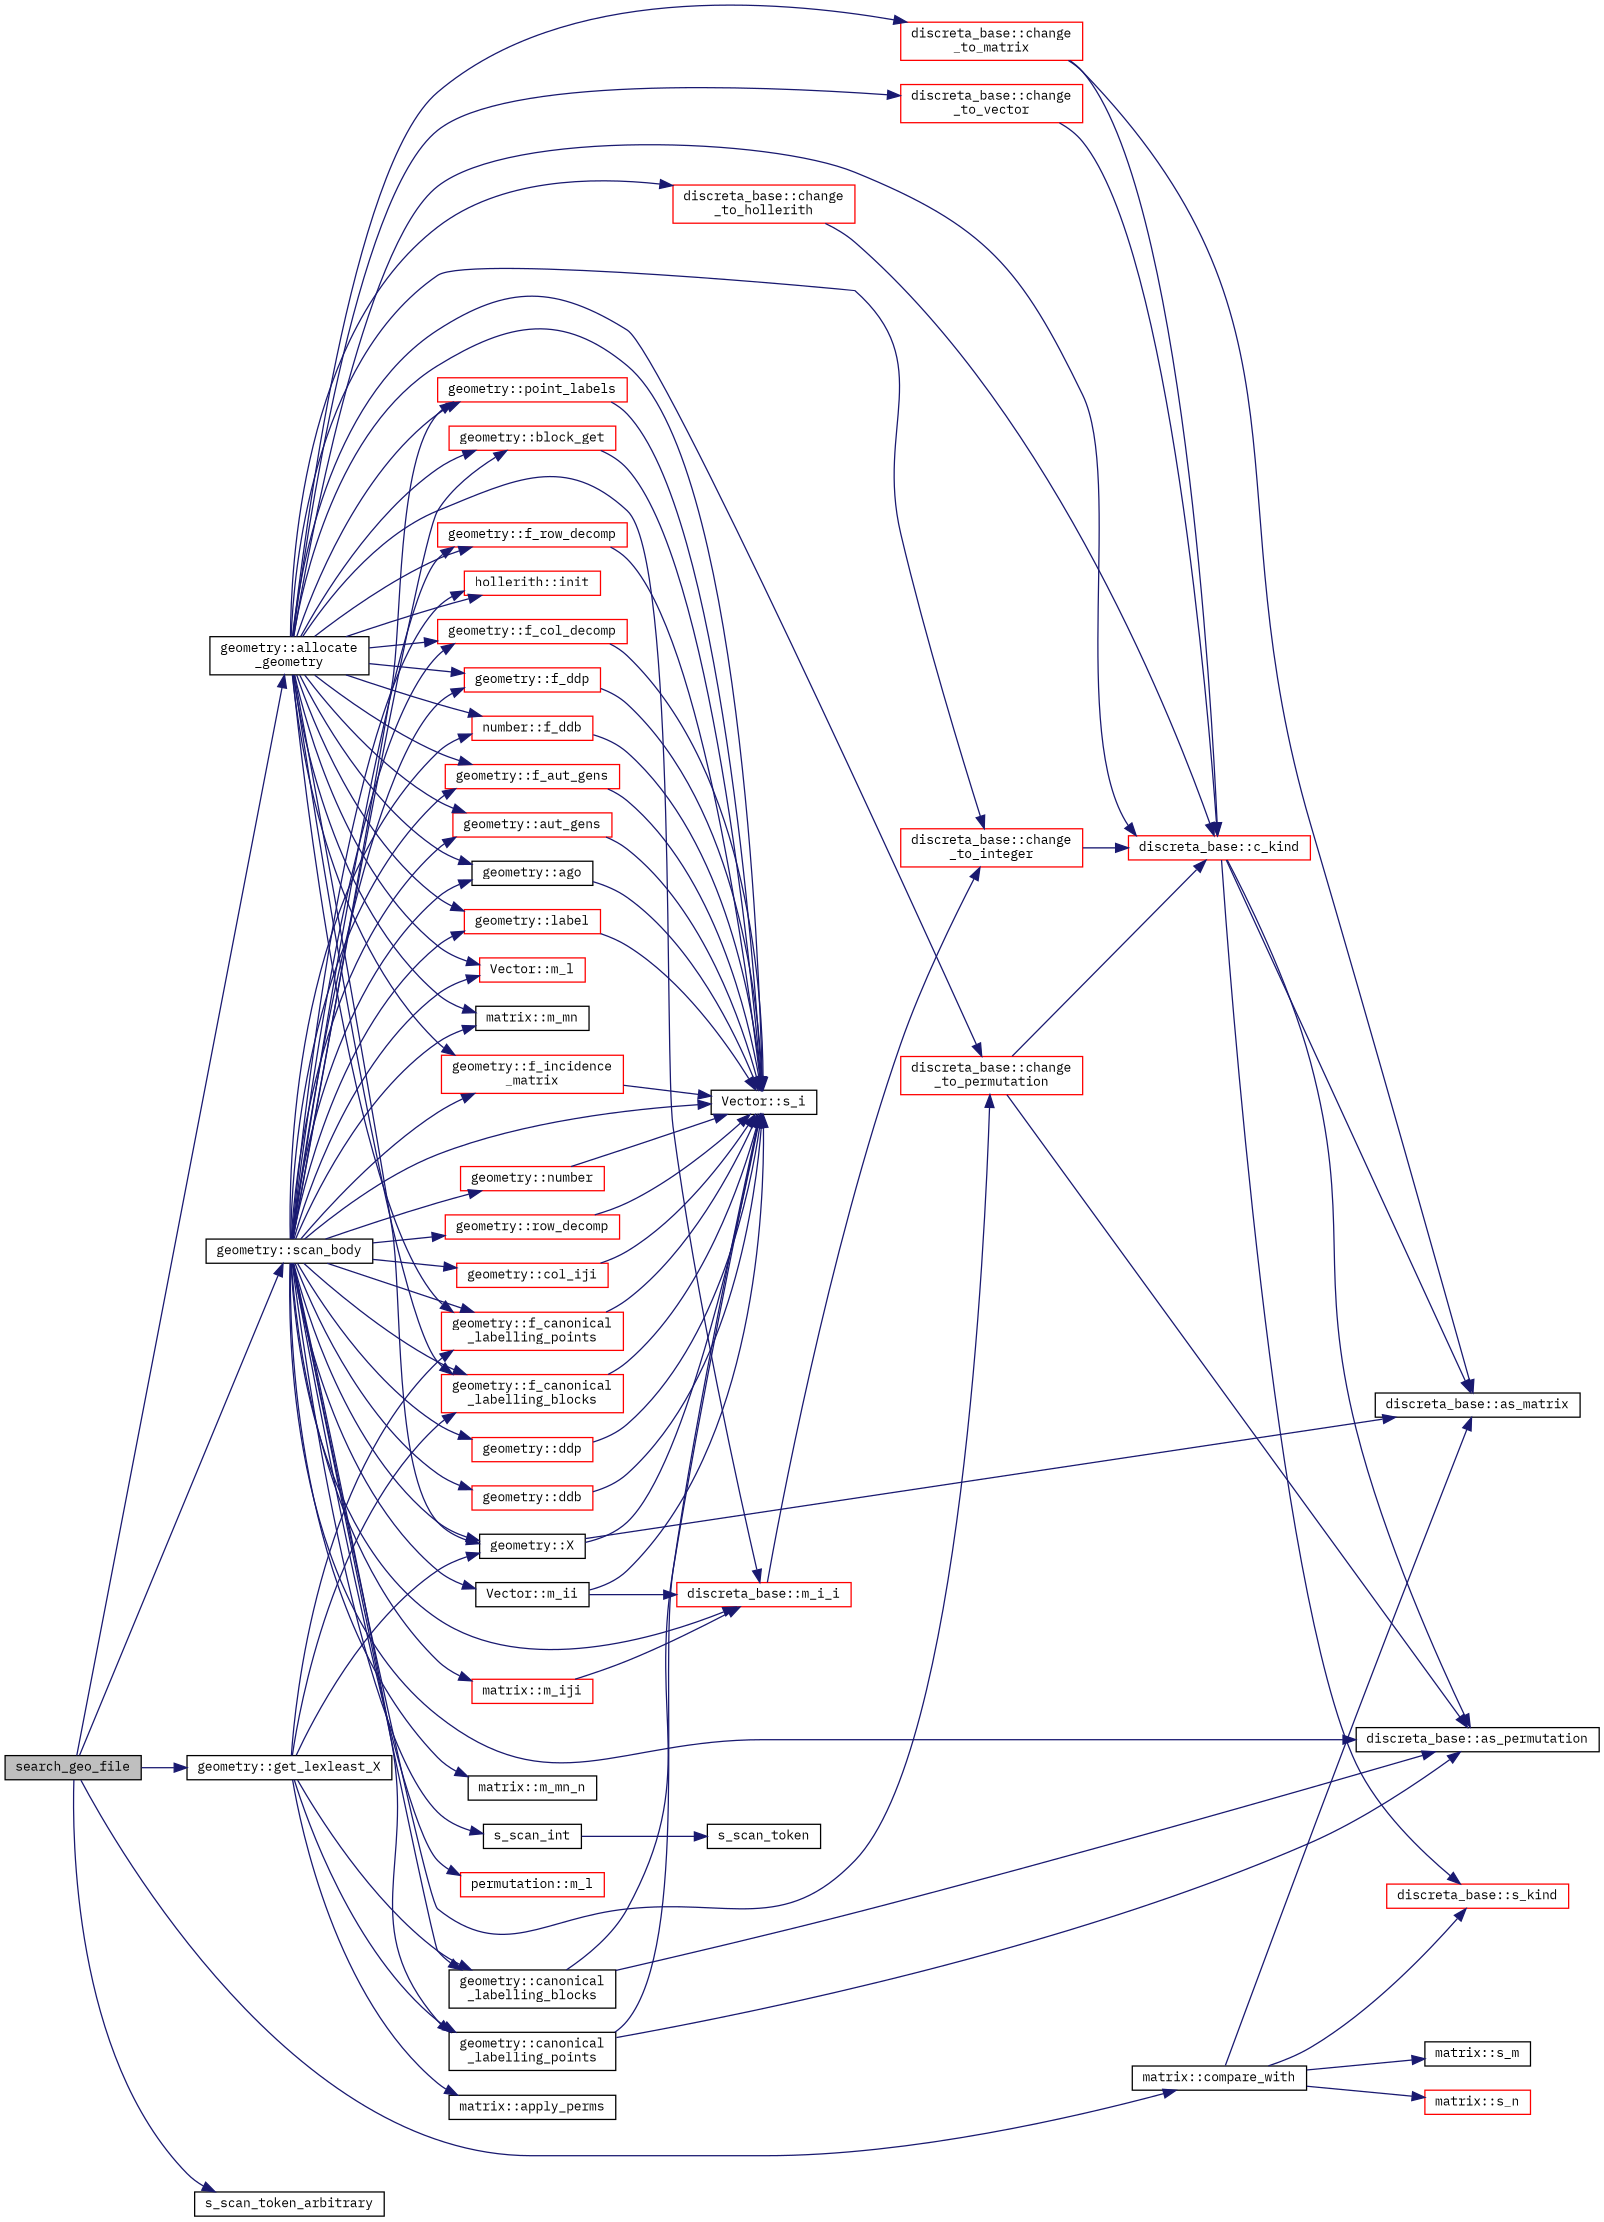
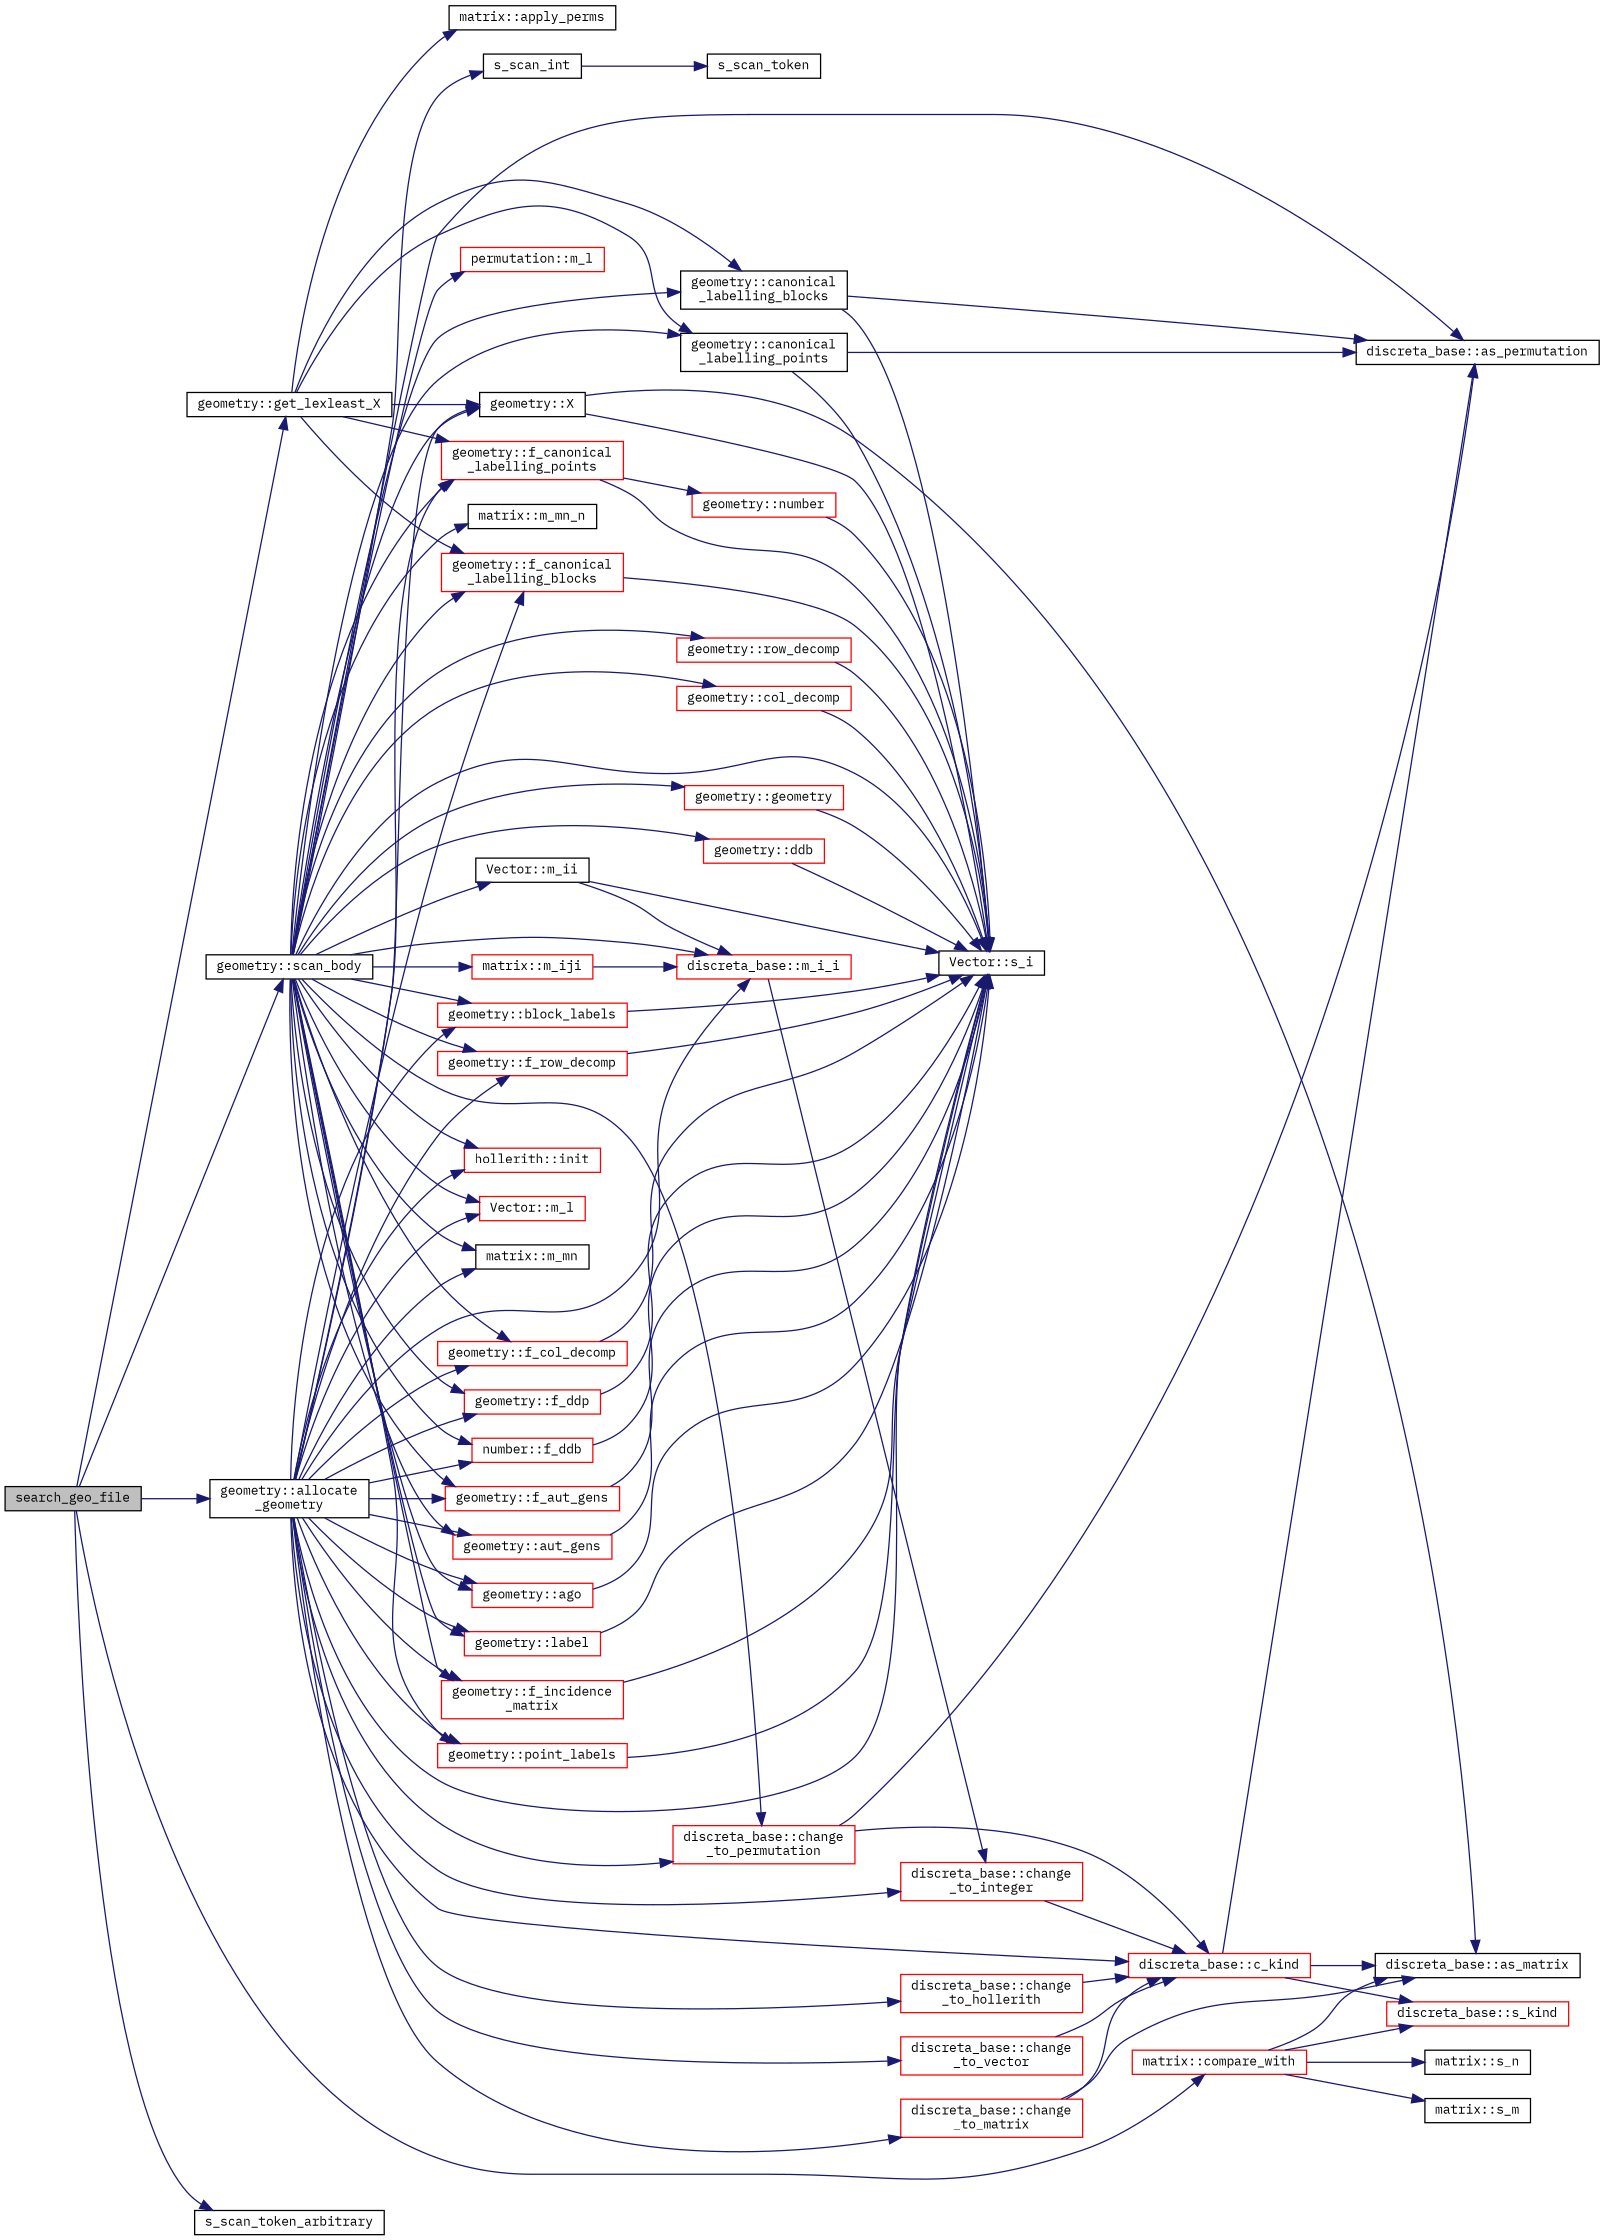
node "geometry::block_get": label "geometry::block_get" -> "geometry::block_labels"
node "geometry::ago": color black -> red
edge "geometry::scan_body" -> "geometry::number": now "geometry::f_canonical _labelling_points" -> "geometry::number"
node "geometry::col_iji": label "geometry::col_iji" -> "geometry::col_decomp"
node "geometry::ddp": label "geometry::ddp" -> "geometry::geometry"
node "matrix::compare_with": color black -> red
node "matrix::s_n": color red -> black
